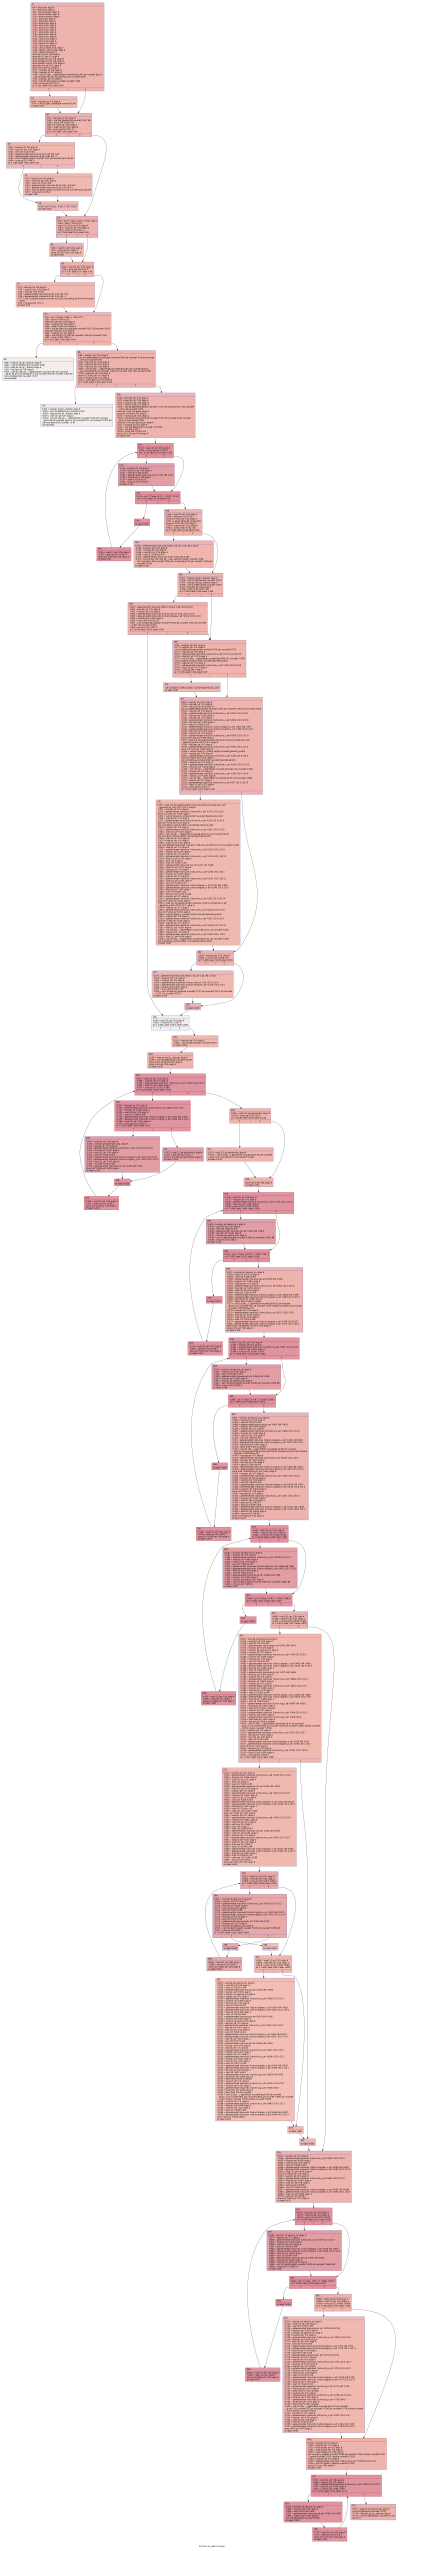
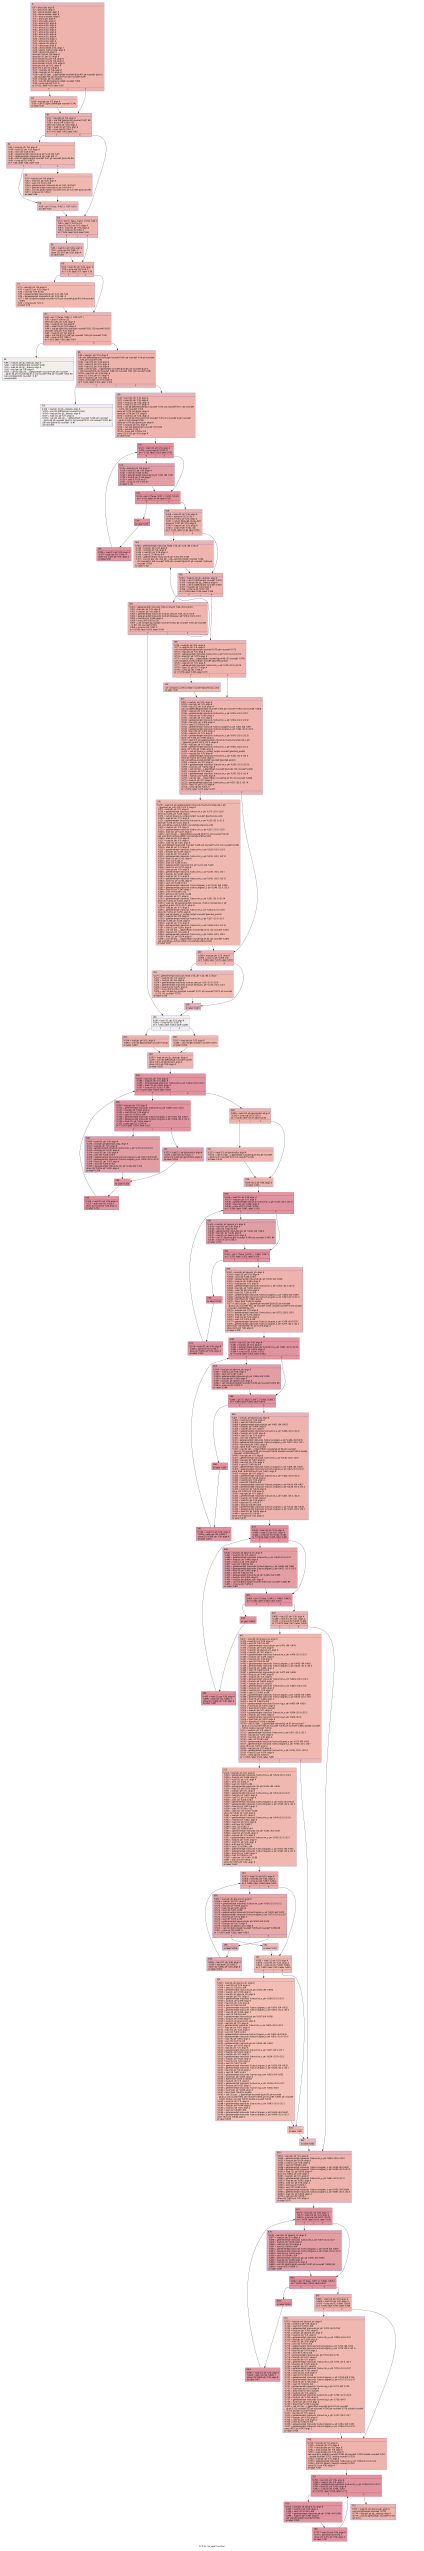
edge "159:" -> "169:": now "159:" -> "144:"
node "283:": added
